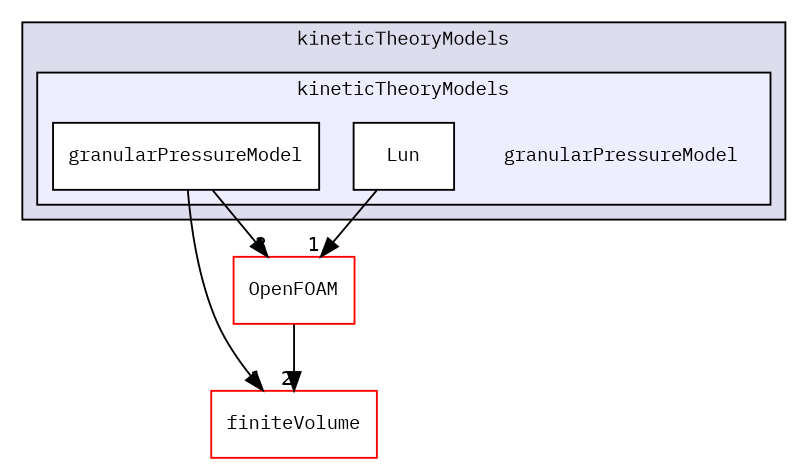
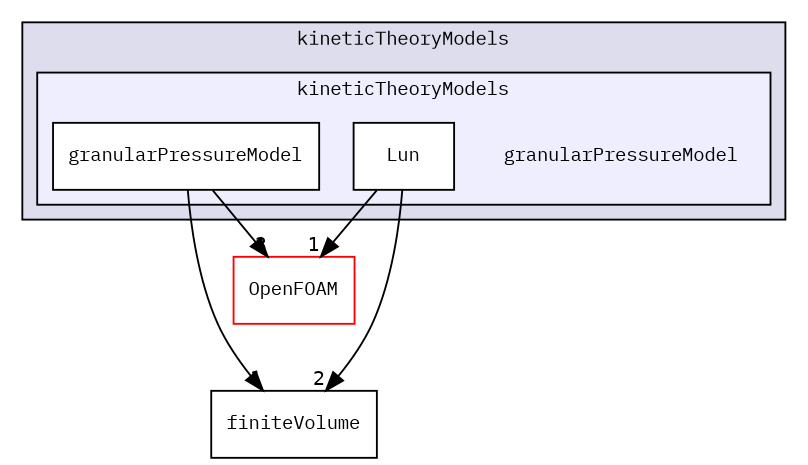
edge "OpenFOAM" -> "finiteVolume": now "Lun" -> "finiteVolume"
node "finiteVolume": color red -> black
